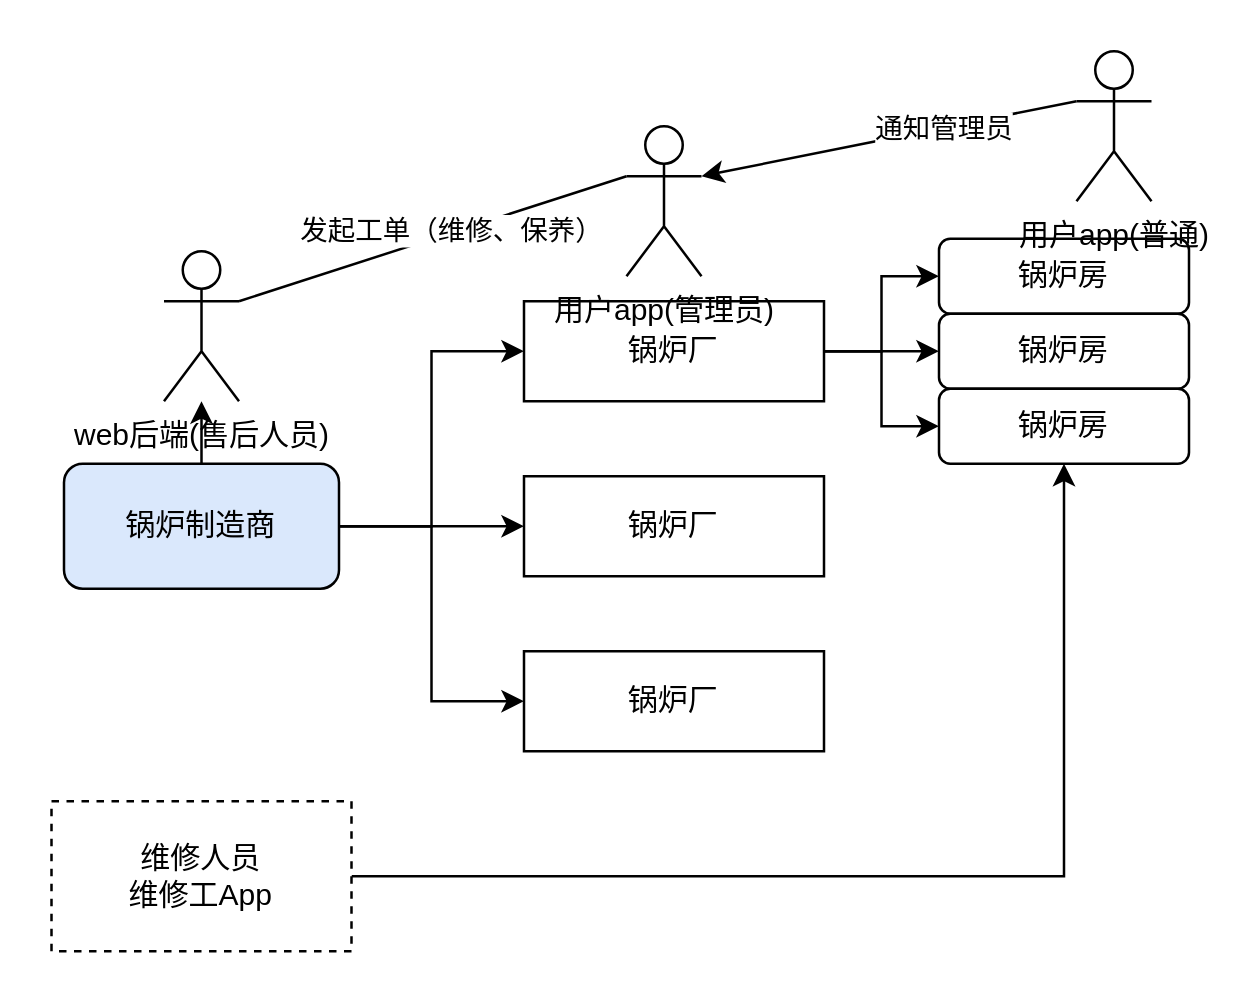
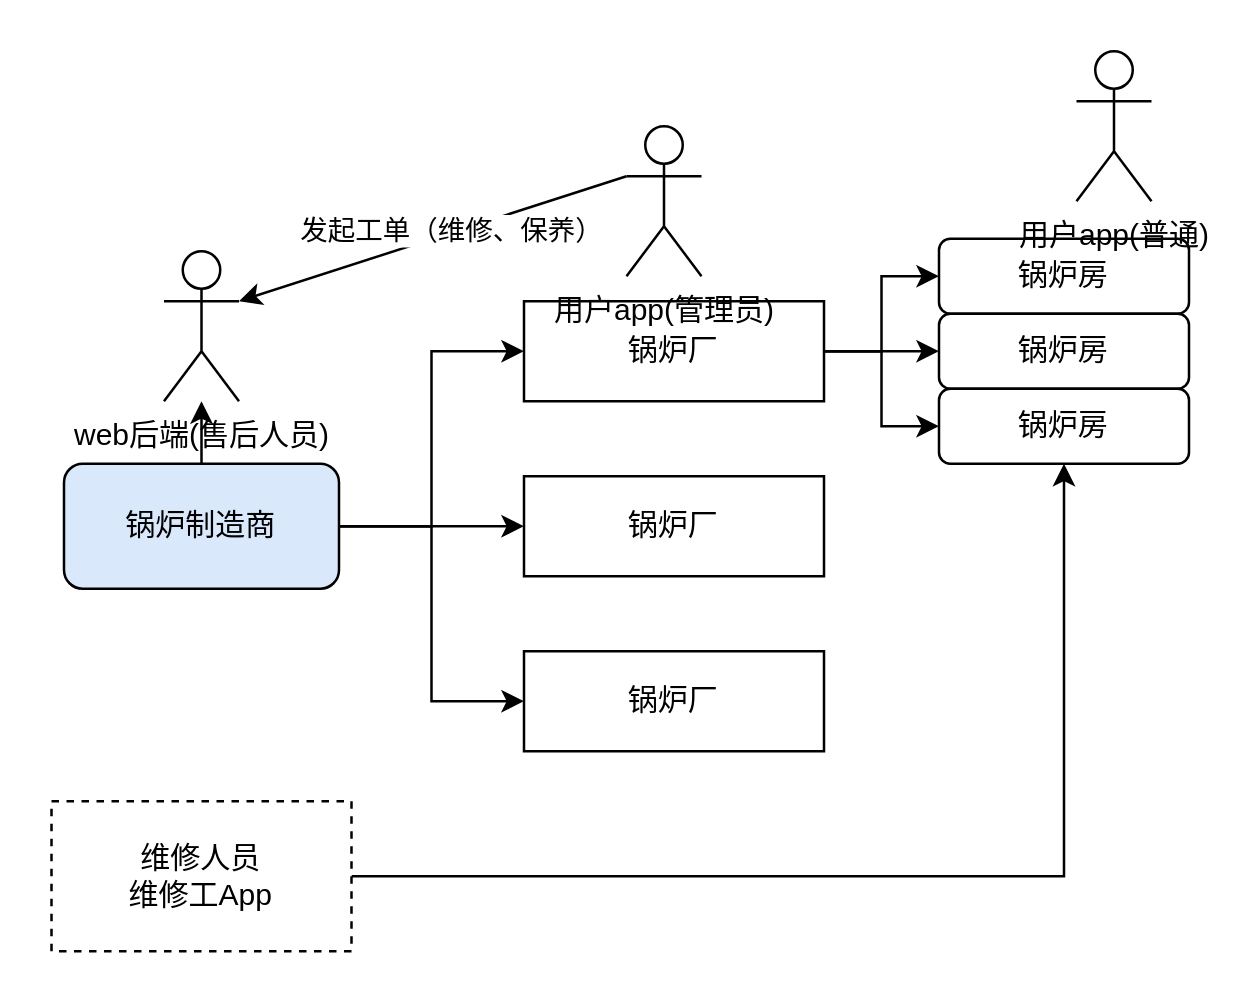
edge "用户app(普通)" -> "用户app(管理员)": removed, label "通知管理员"
edge "用户app(管理员)" -- "web后端(售后人员)": arrowhead none -> classic
